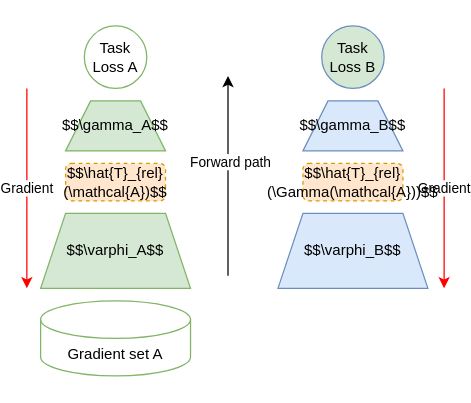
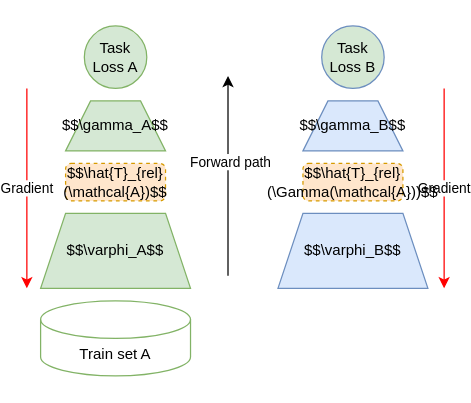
node "Task Loss A": fillcolor #ffffff -> #d5e8d4
node "Gradient set A": label "Gradient set A" -> "Train set A"
